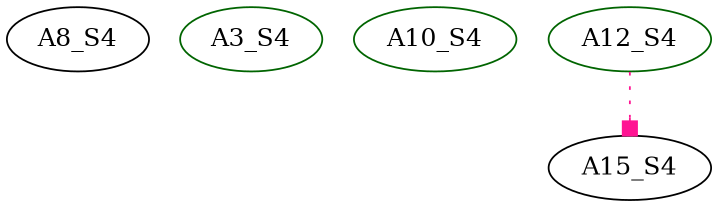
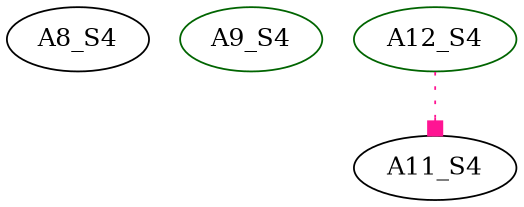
node "A3_S4": label "A3_S4" -> "A9_S4"
node "A10_S4": removed
node "A15_S4": label "A15_S4" -> "A11_S4"
